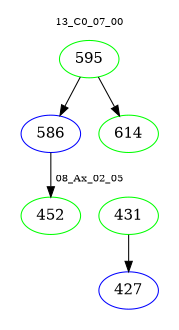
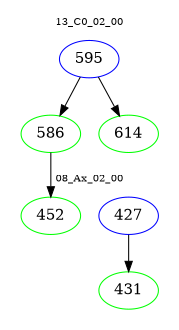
cluster "13_C0_07_00": label "13_C0_07_00" -> "13_C0_02_00"
node "595": color green -> blue
node "586": color blue -> green
cluster "08_Ax_02_05": label "08_Ax_02_05" -> "08_Ax_02_00"
edge "431" -> "427": reversed
